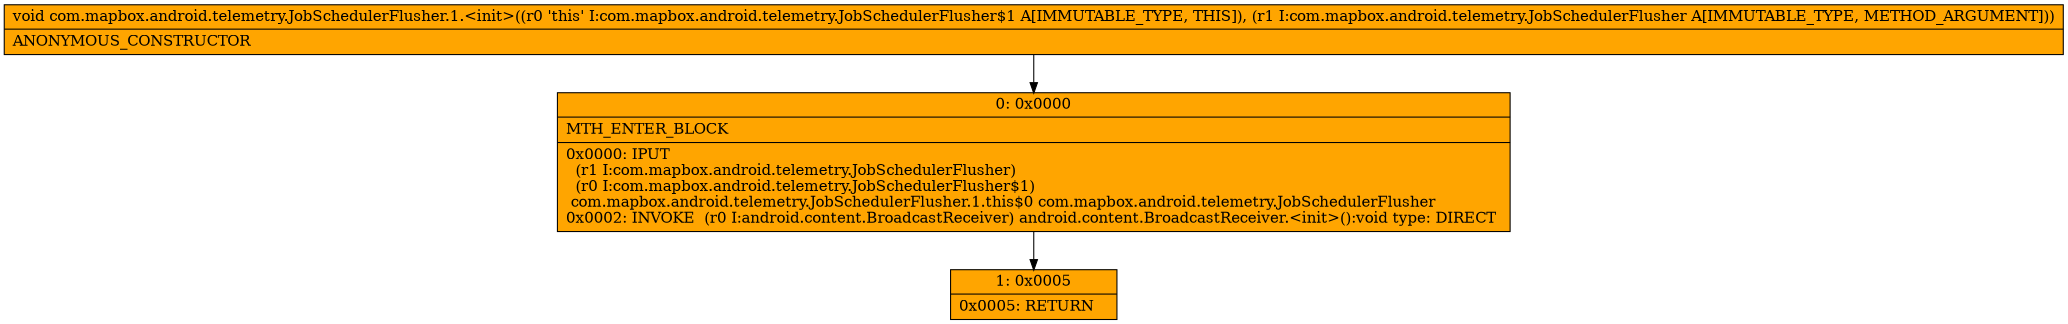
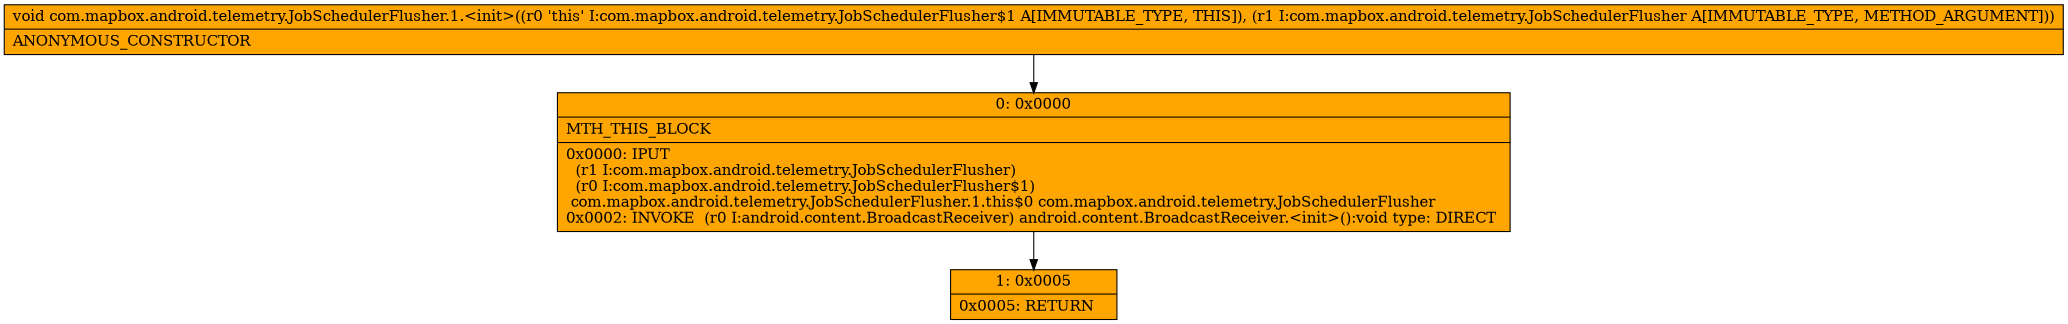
node "0: 0x0000": text "MTH_ENTER_BLOCK" -> "MTH_THIS_BLOCK"
